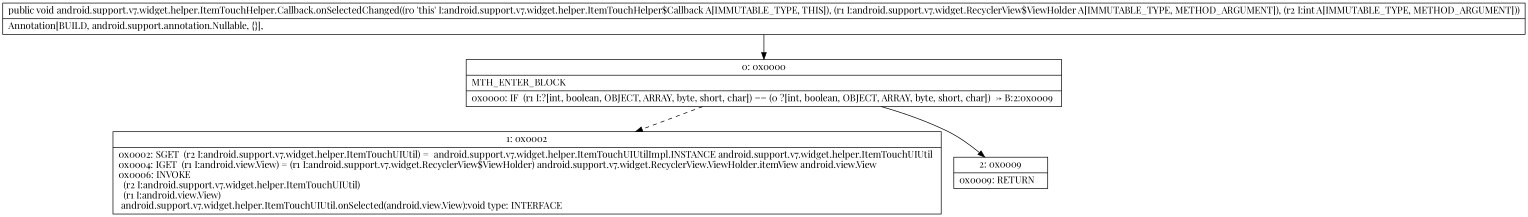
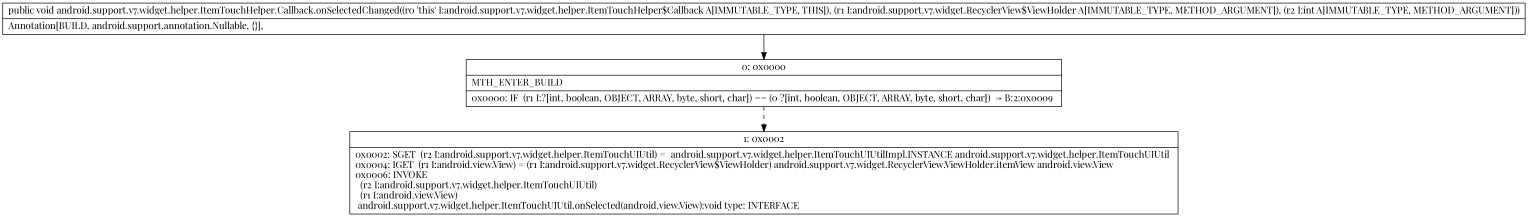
node "0: 0x0000": text "MTH_ENTER_BLOCK" -> "MTH_ENTER_BUILD"
node "2: 0x0009": removed
